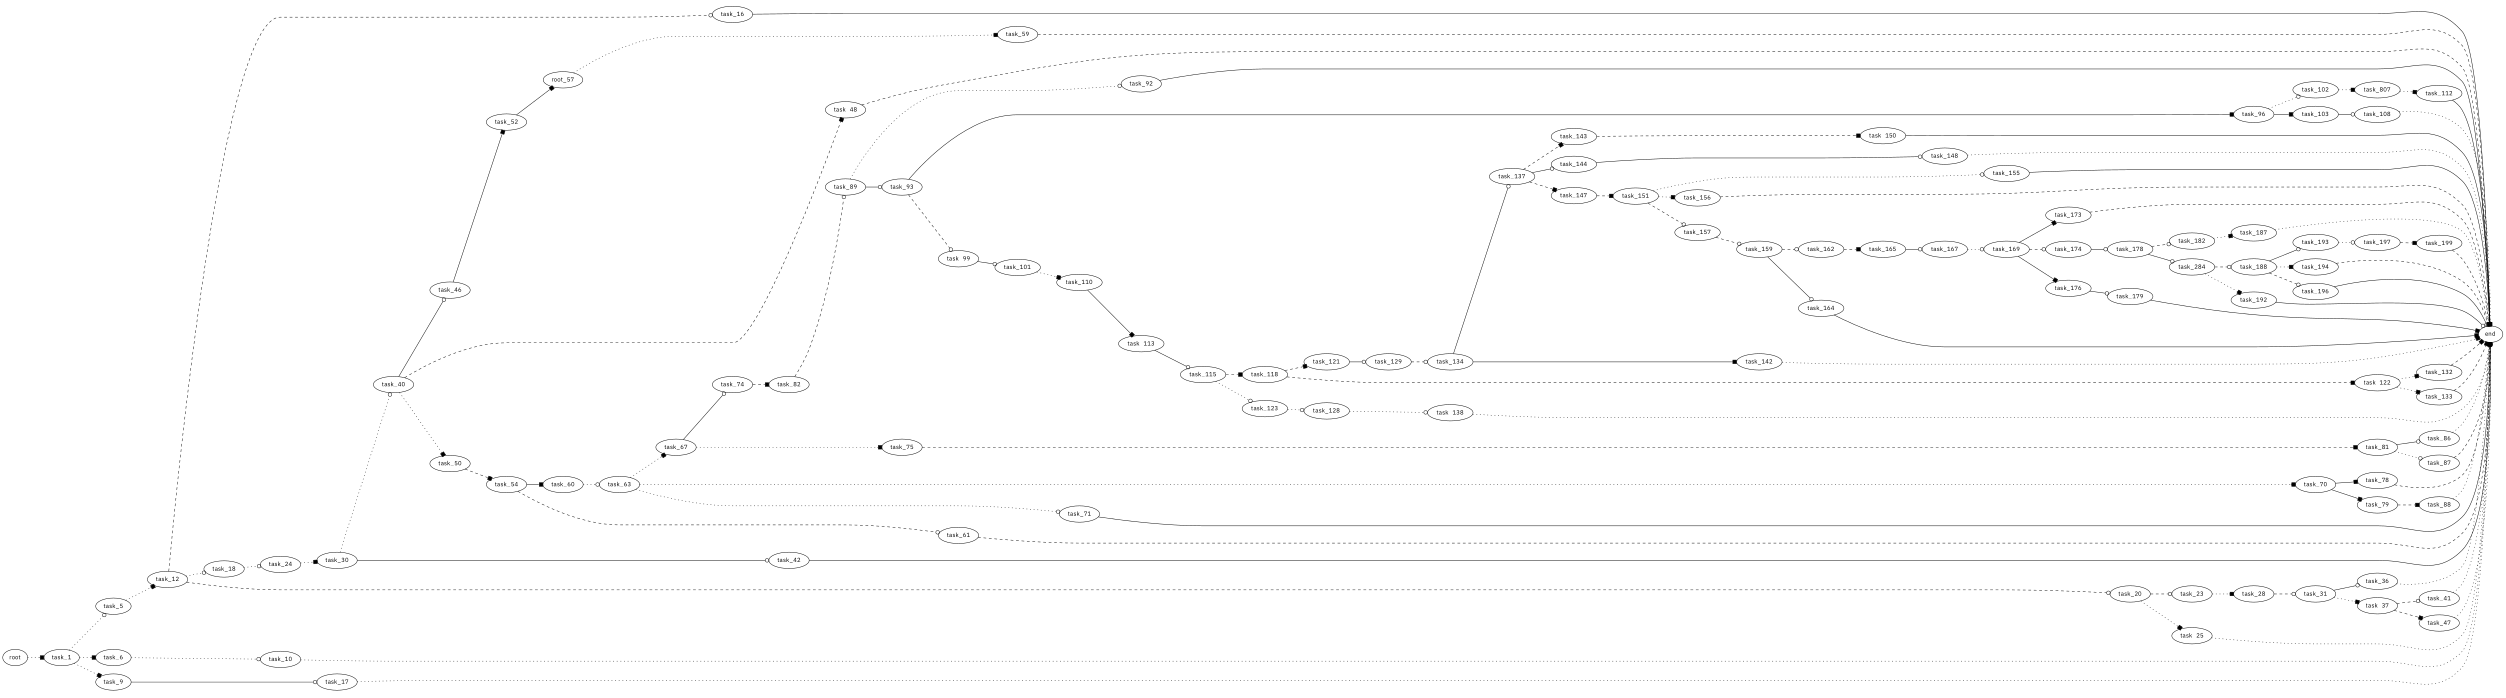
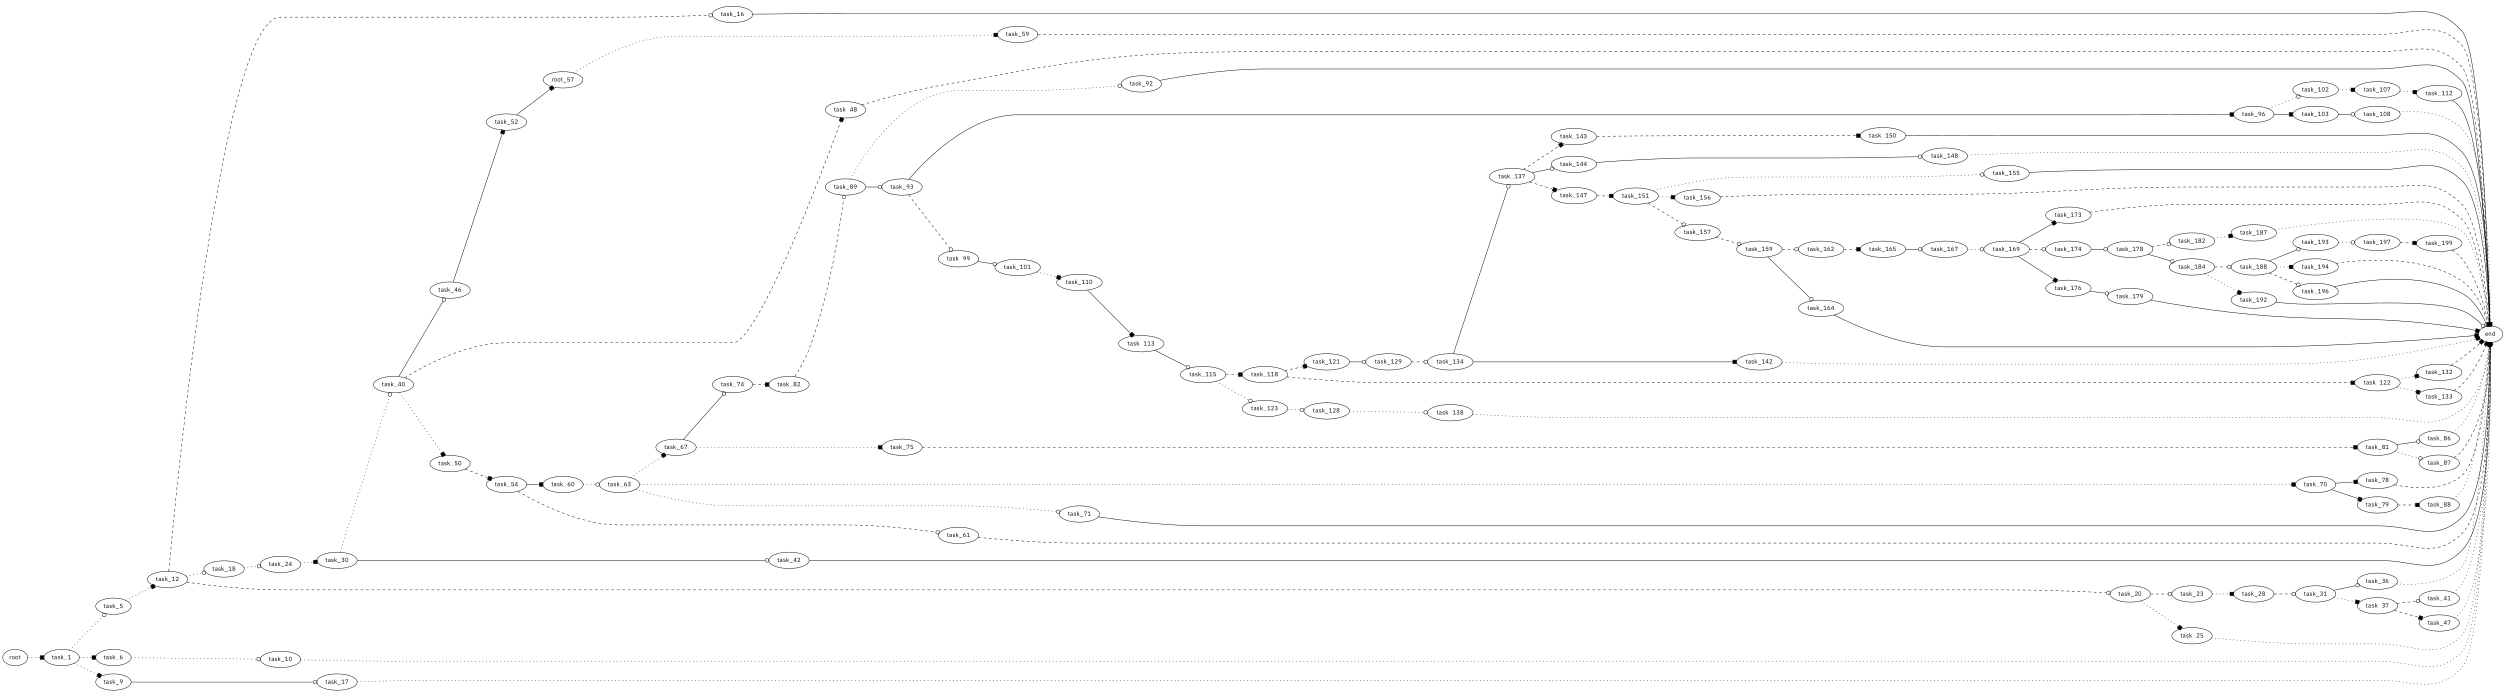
node "task_807": label "task_807" -> "task_107"
node "task_284": label "task_284" -> "task_184"
